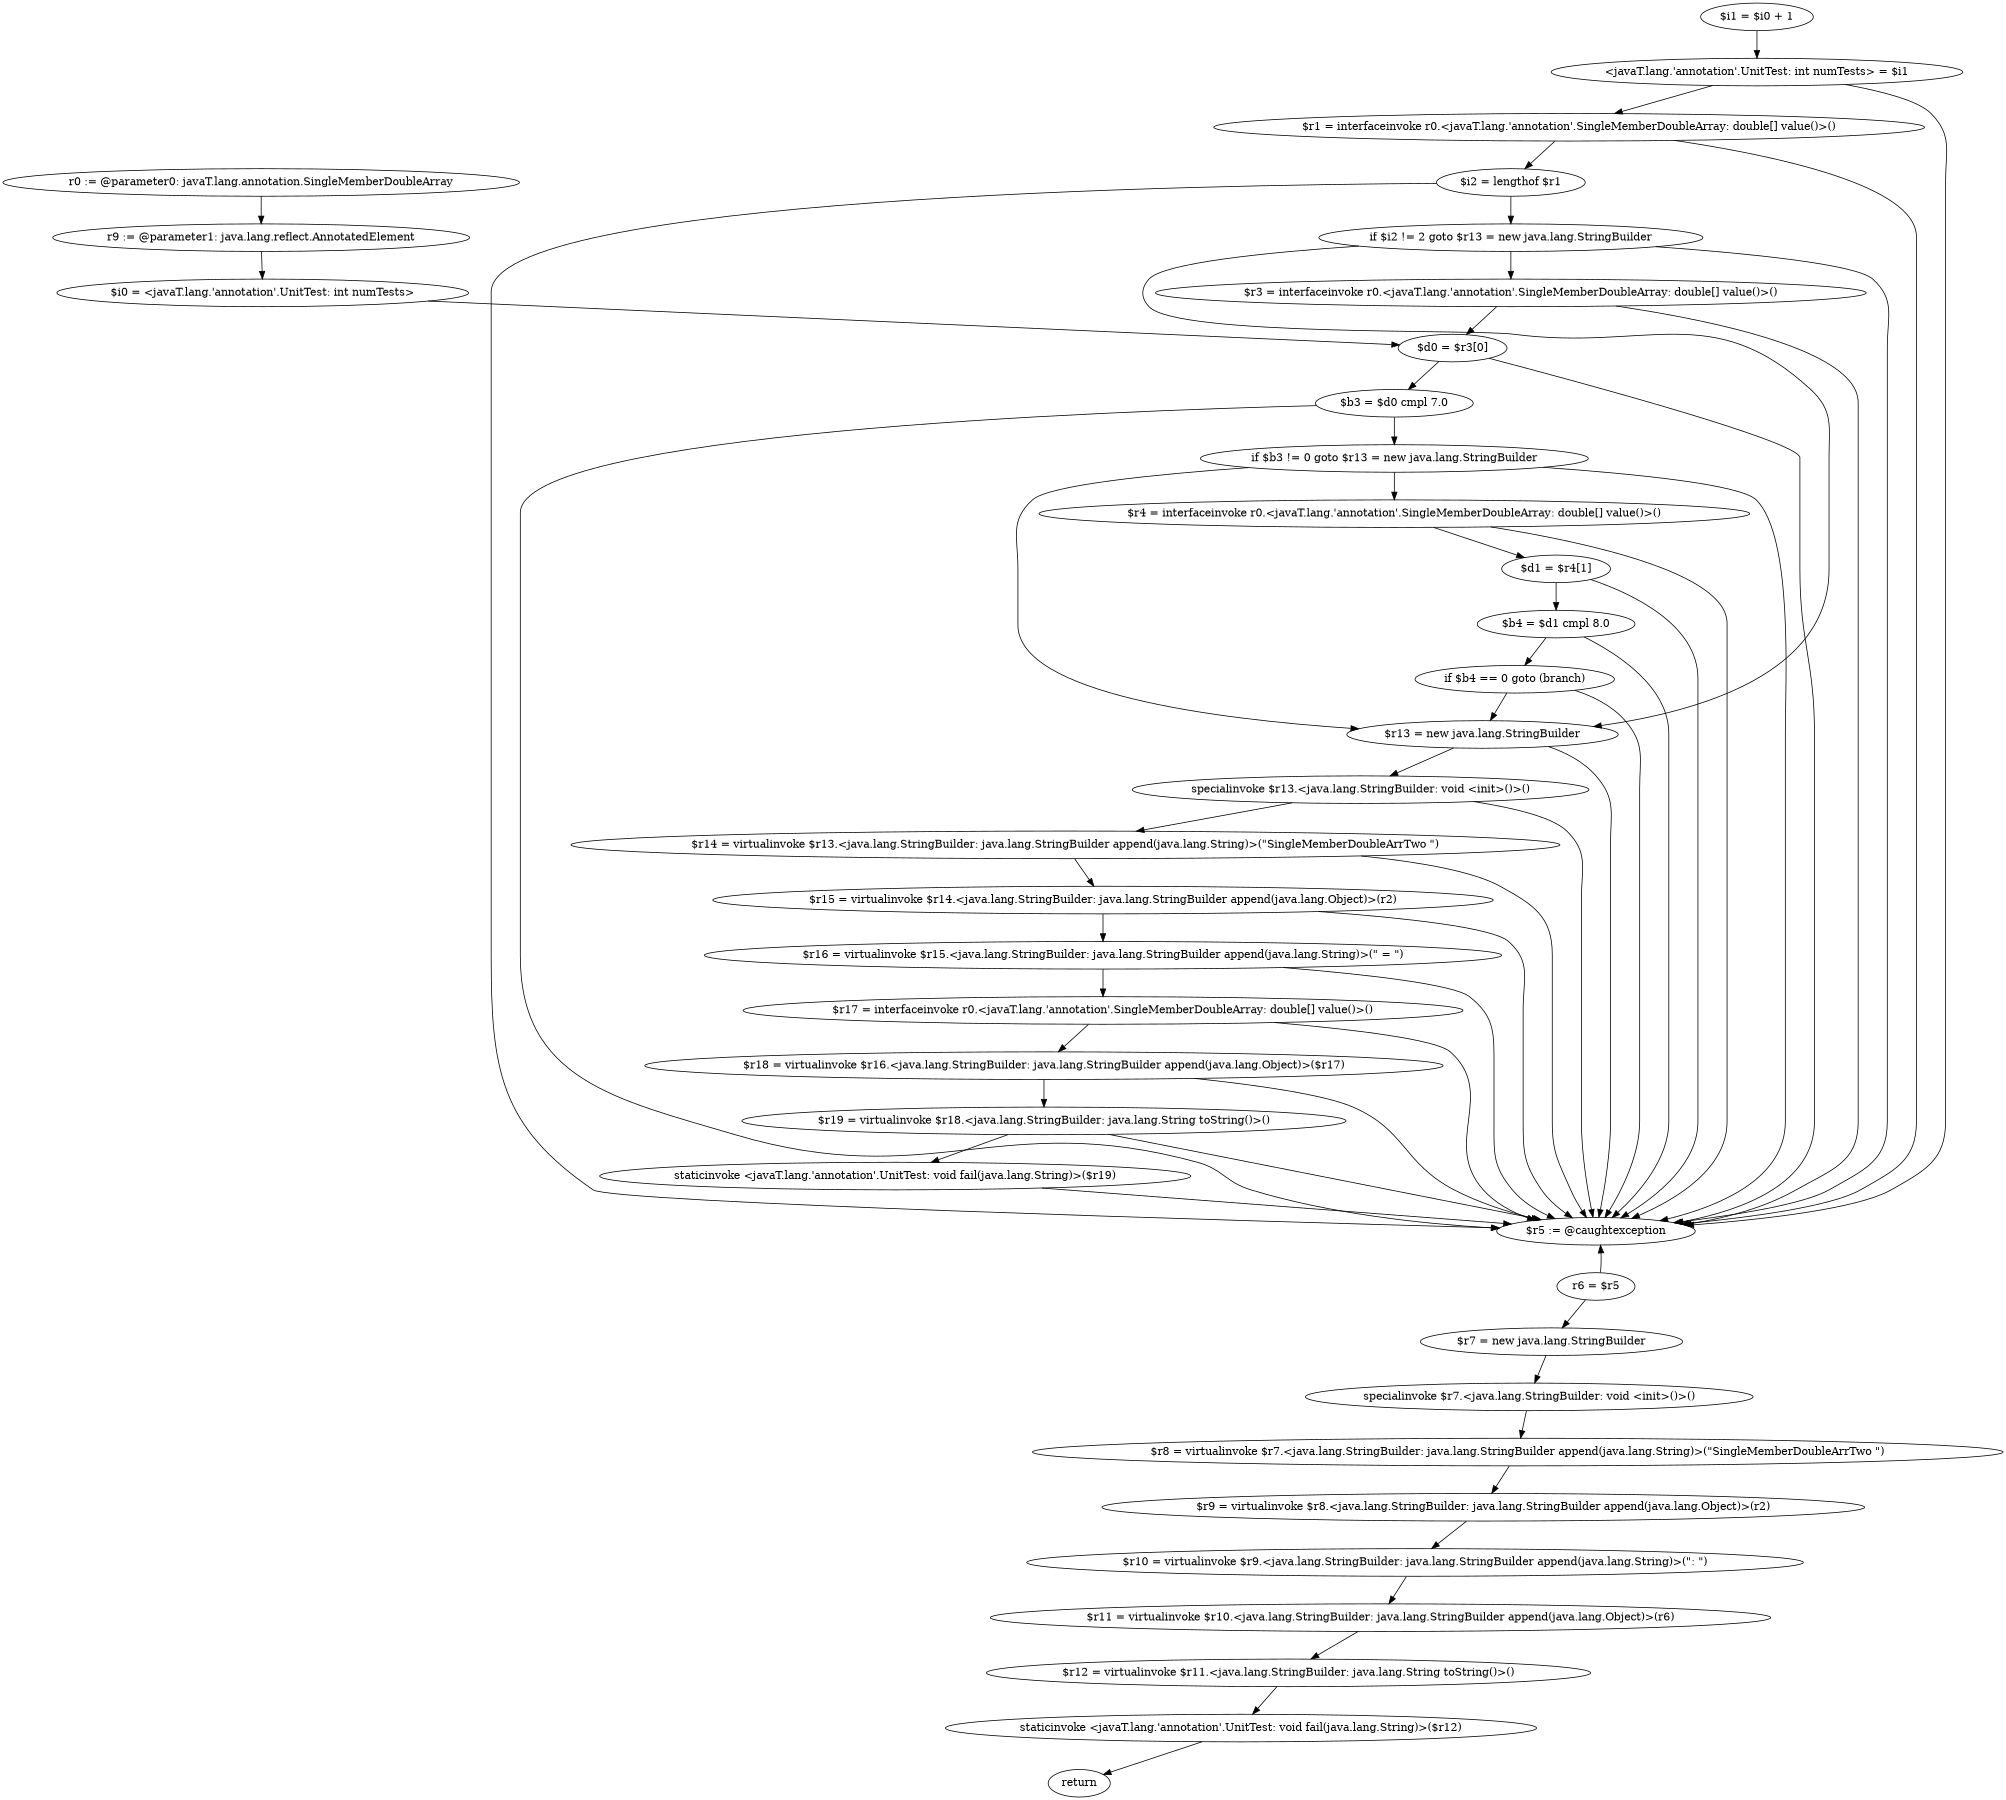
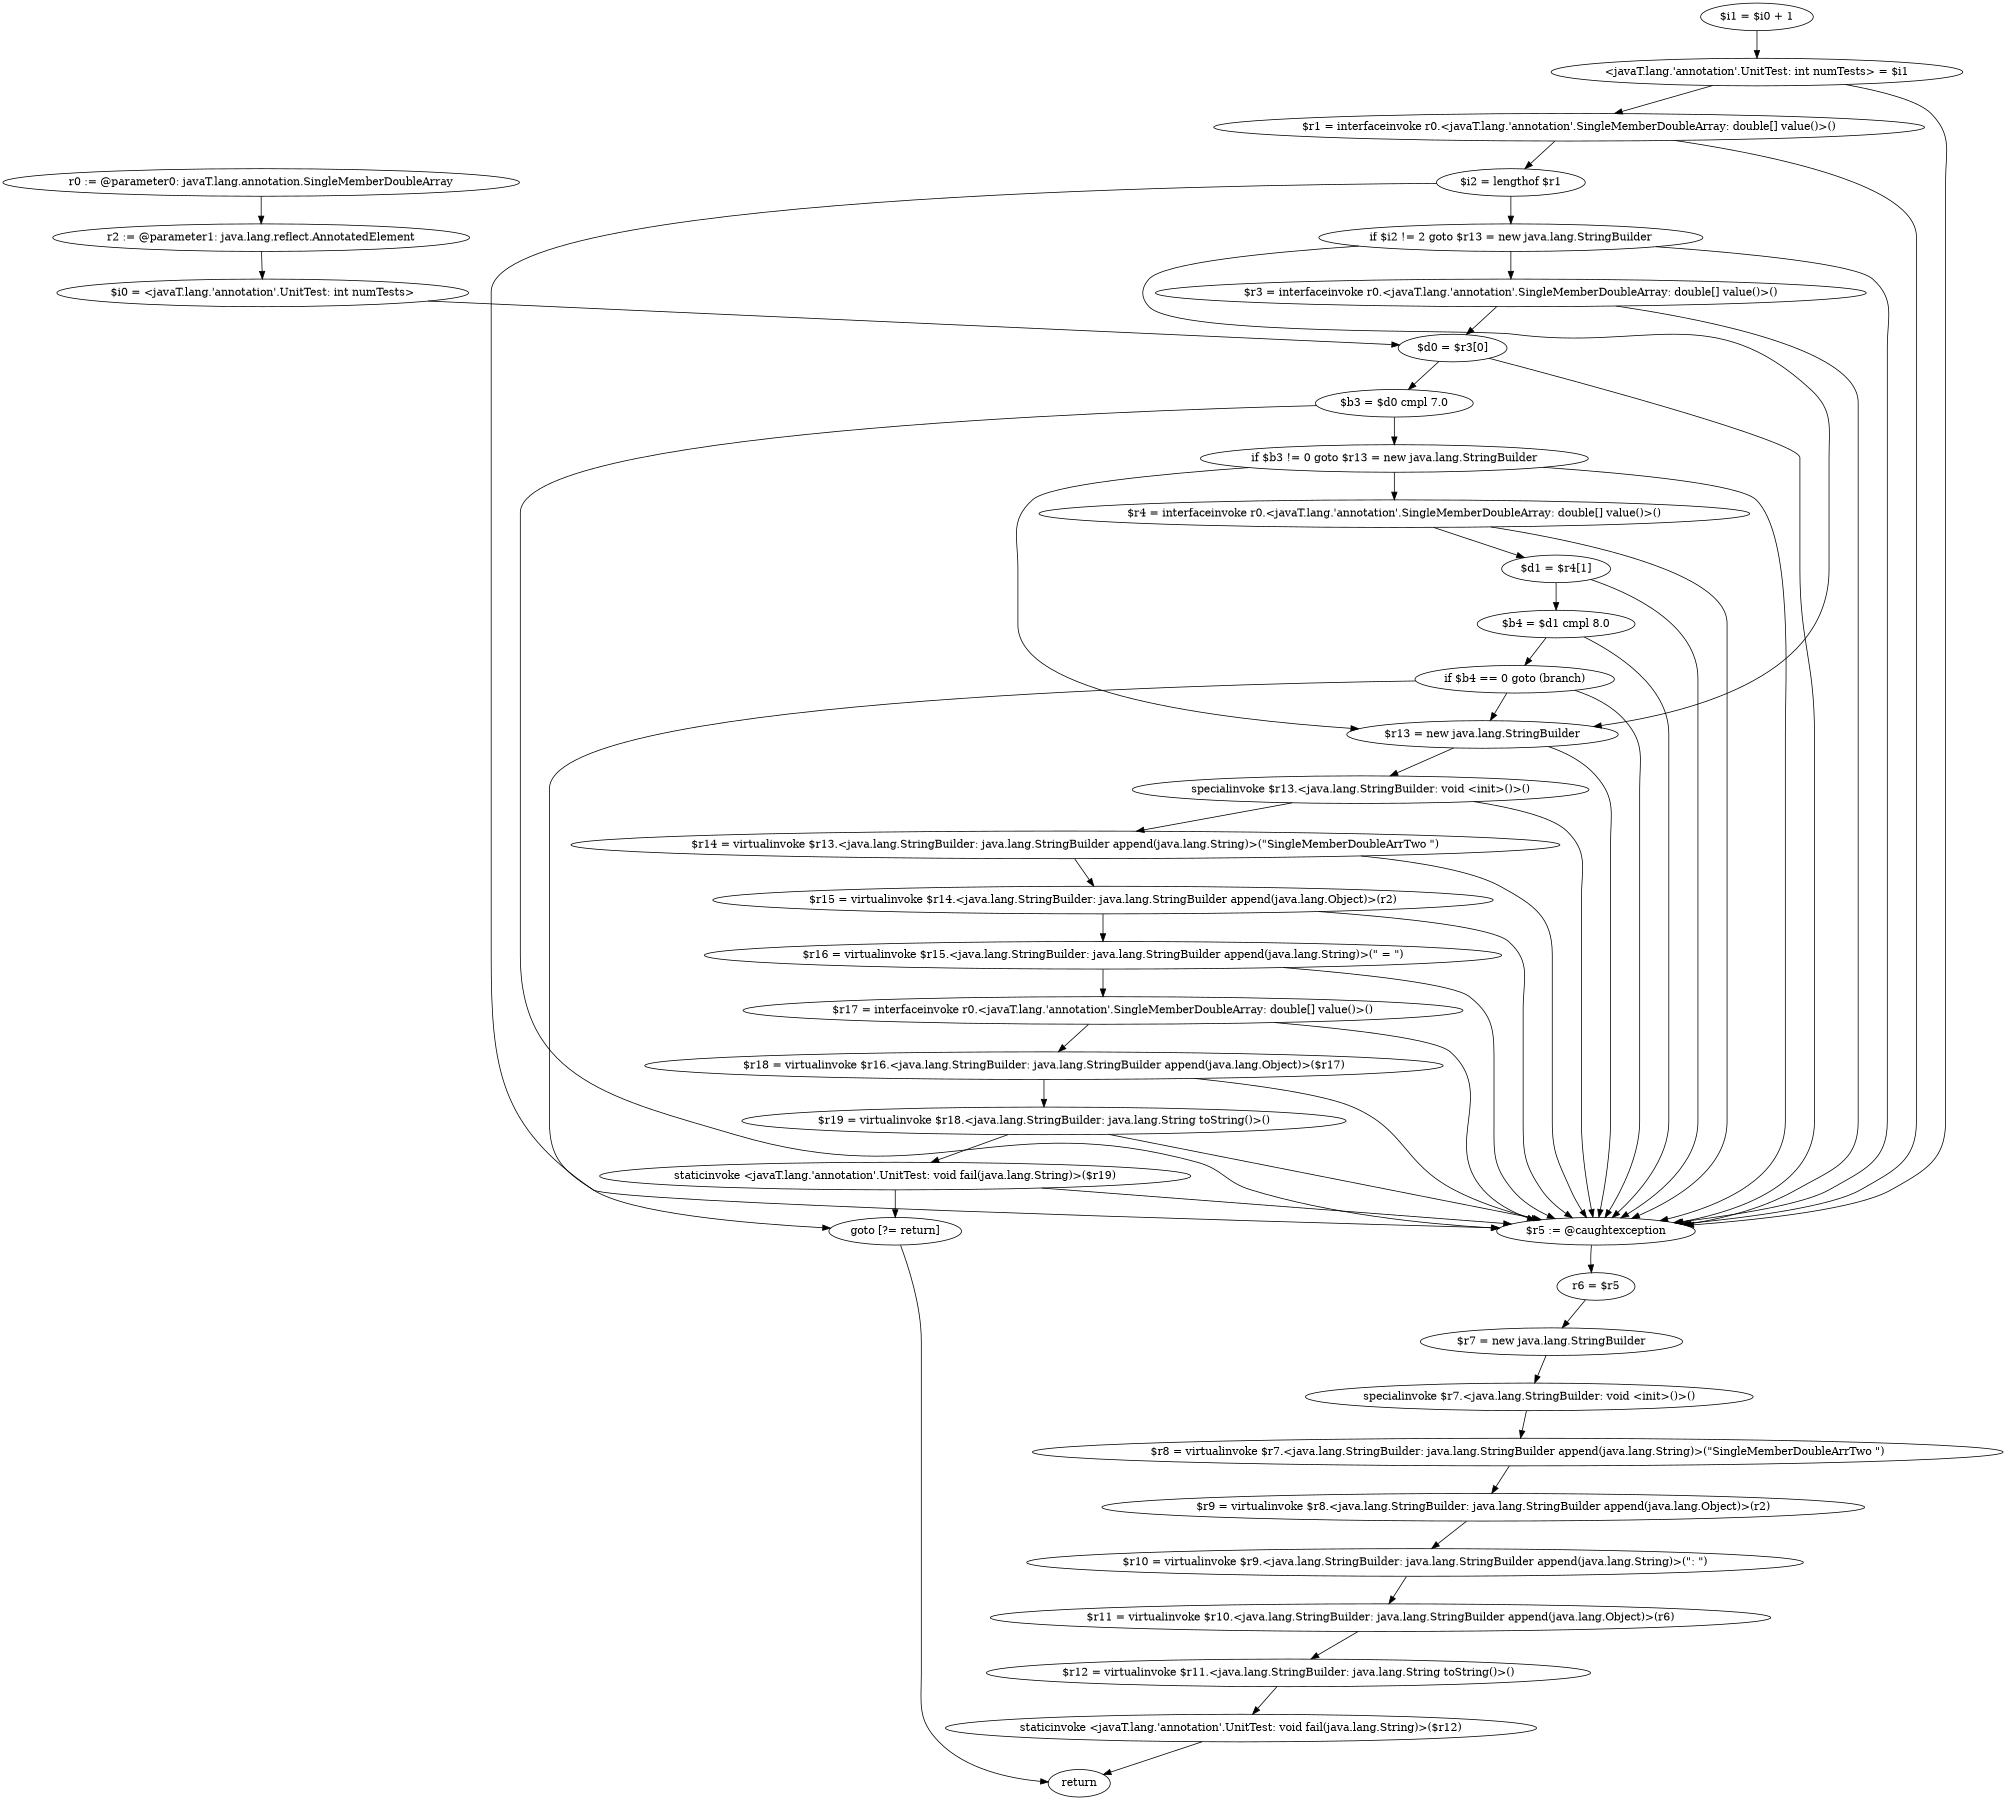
node "r9 := @parameter1: java.lang.reflect.AnnotatedElement": label "r9 := @parameter1: java.lang.reflect.AnnotatedElement" -> "r2 := @parameter1: java.lang.reflect.AnnotatedElement"
node "goto [?= return]": added
edge "r6 = $r5" -> "$r5 := @caughtexception": reversed
